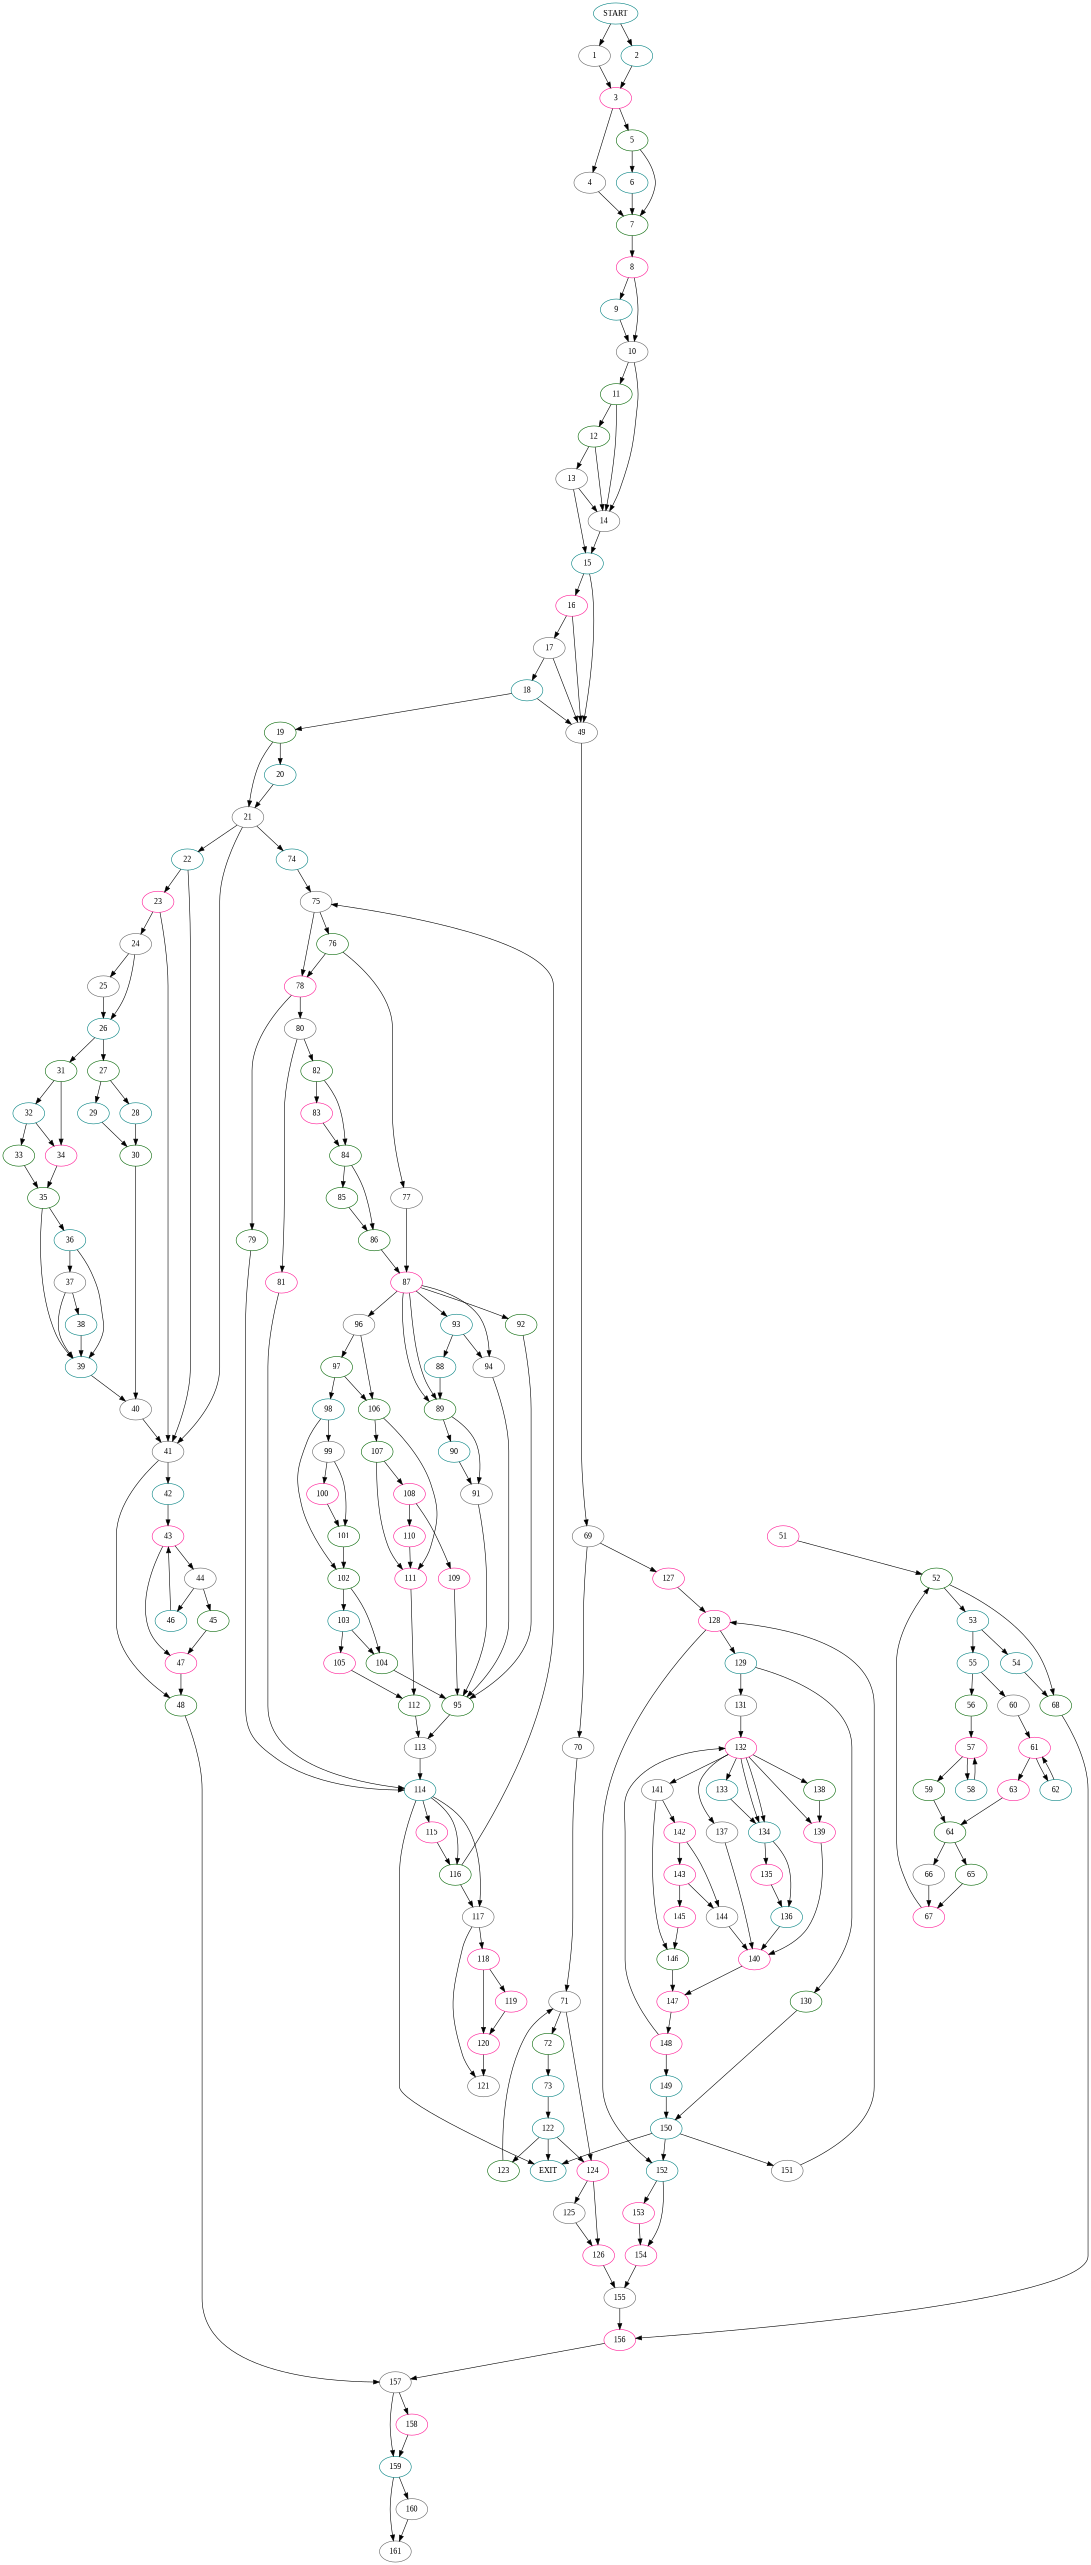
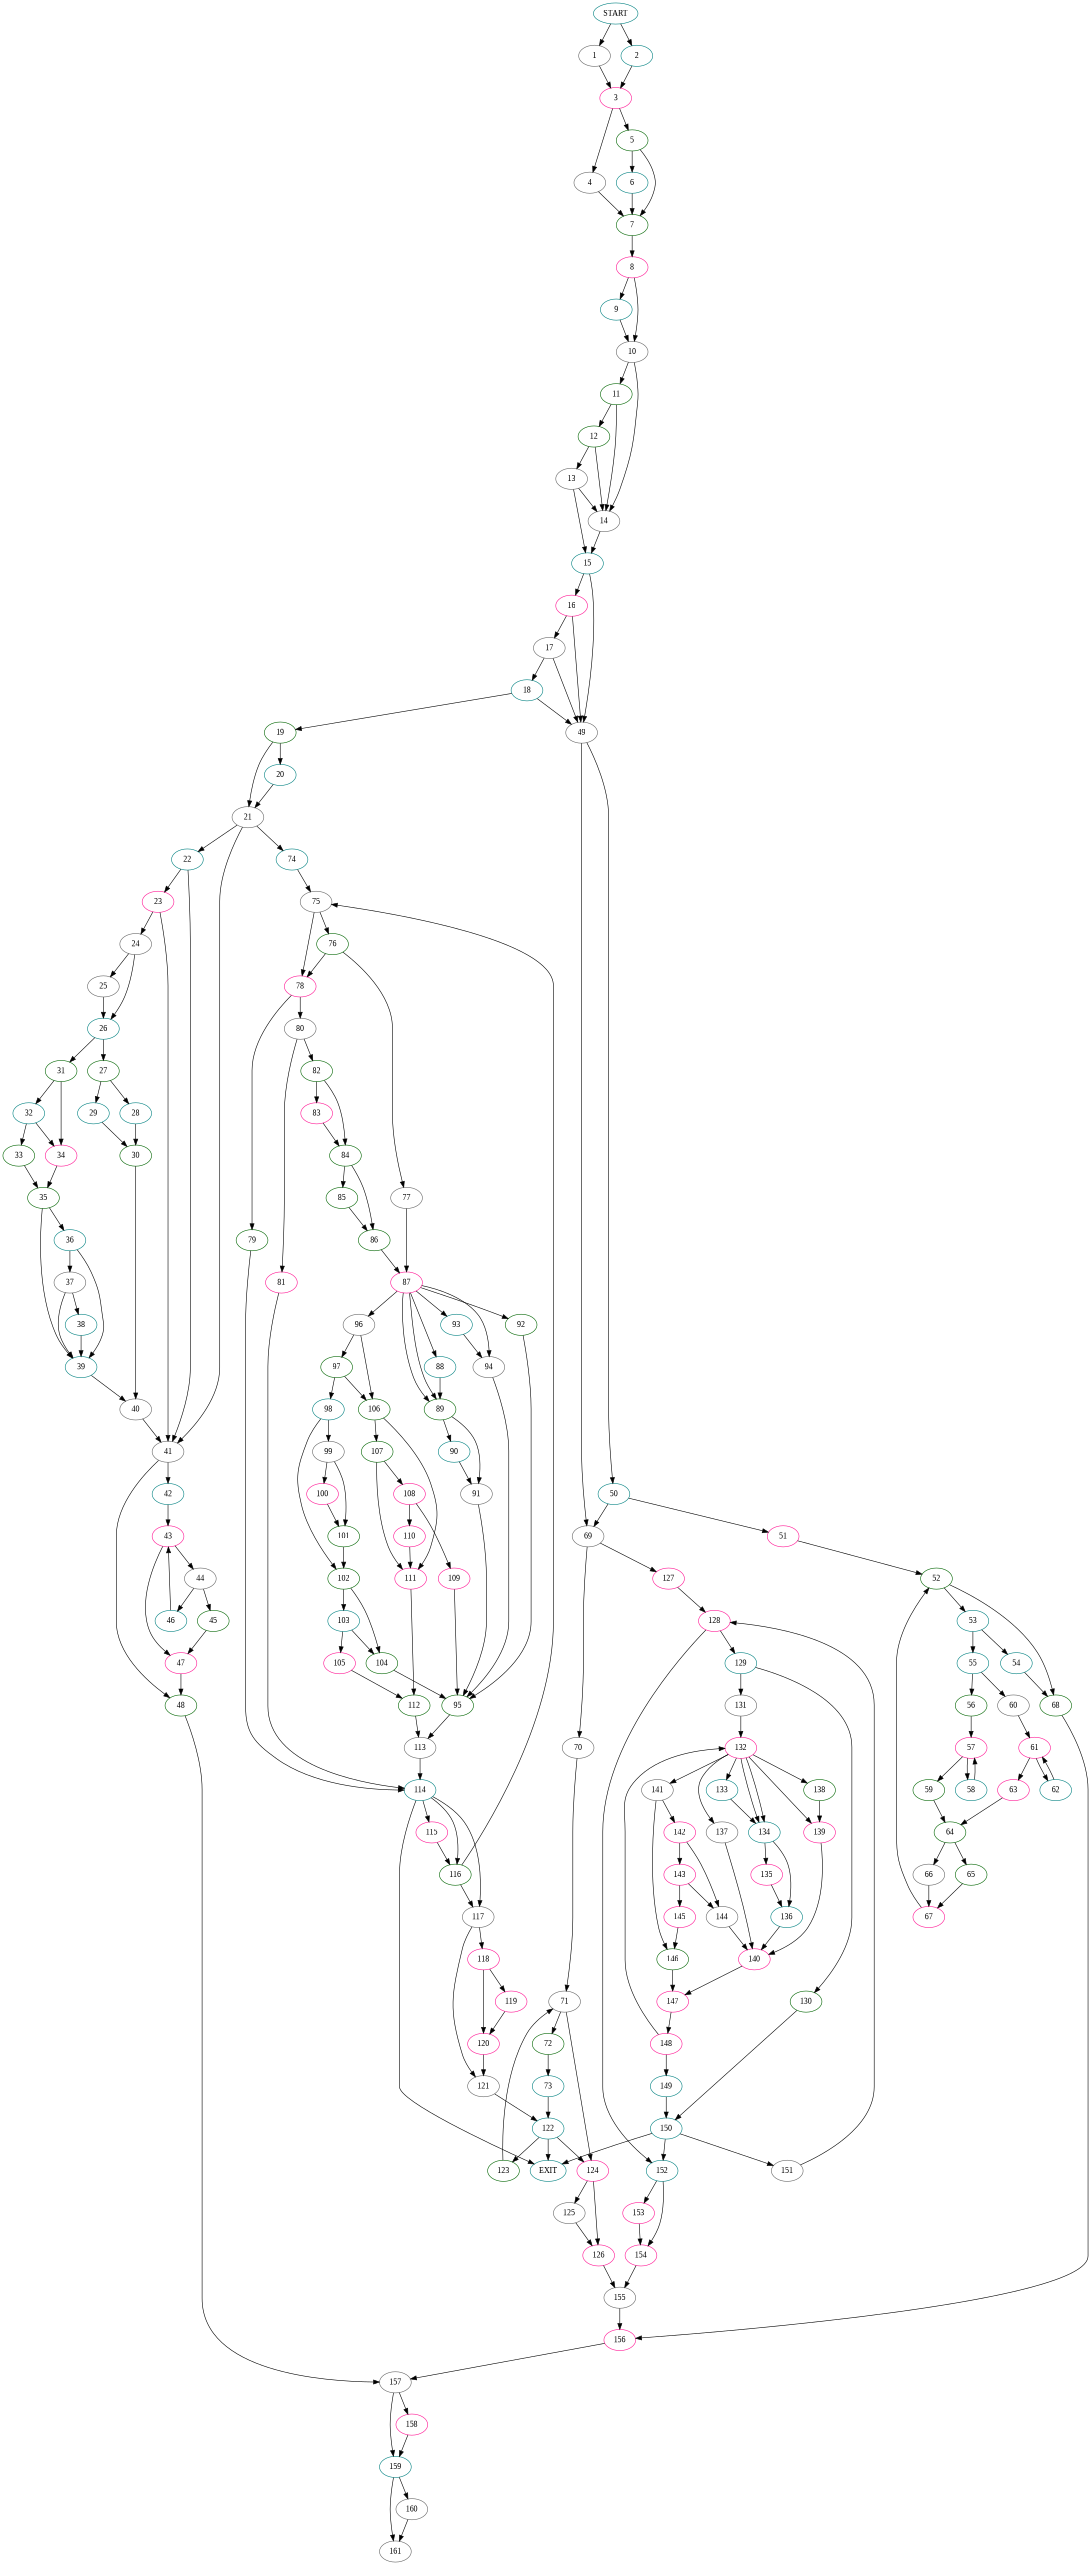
edge "93" -> "88": now "87" -> "88"
node "50": added
edge "121" -> "122": added
